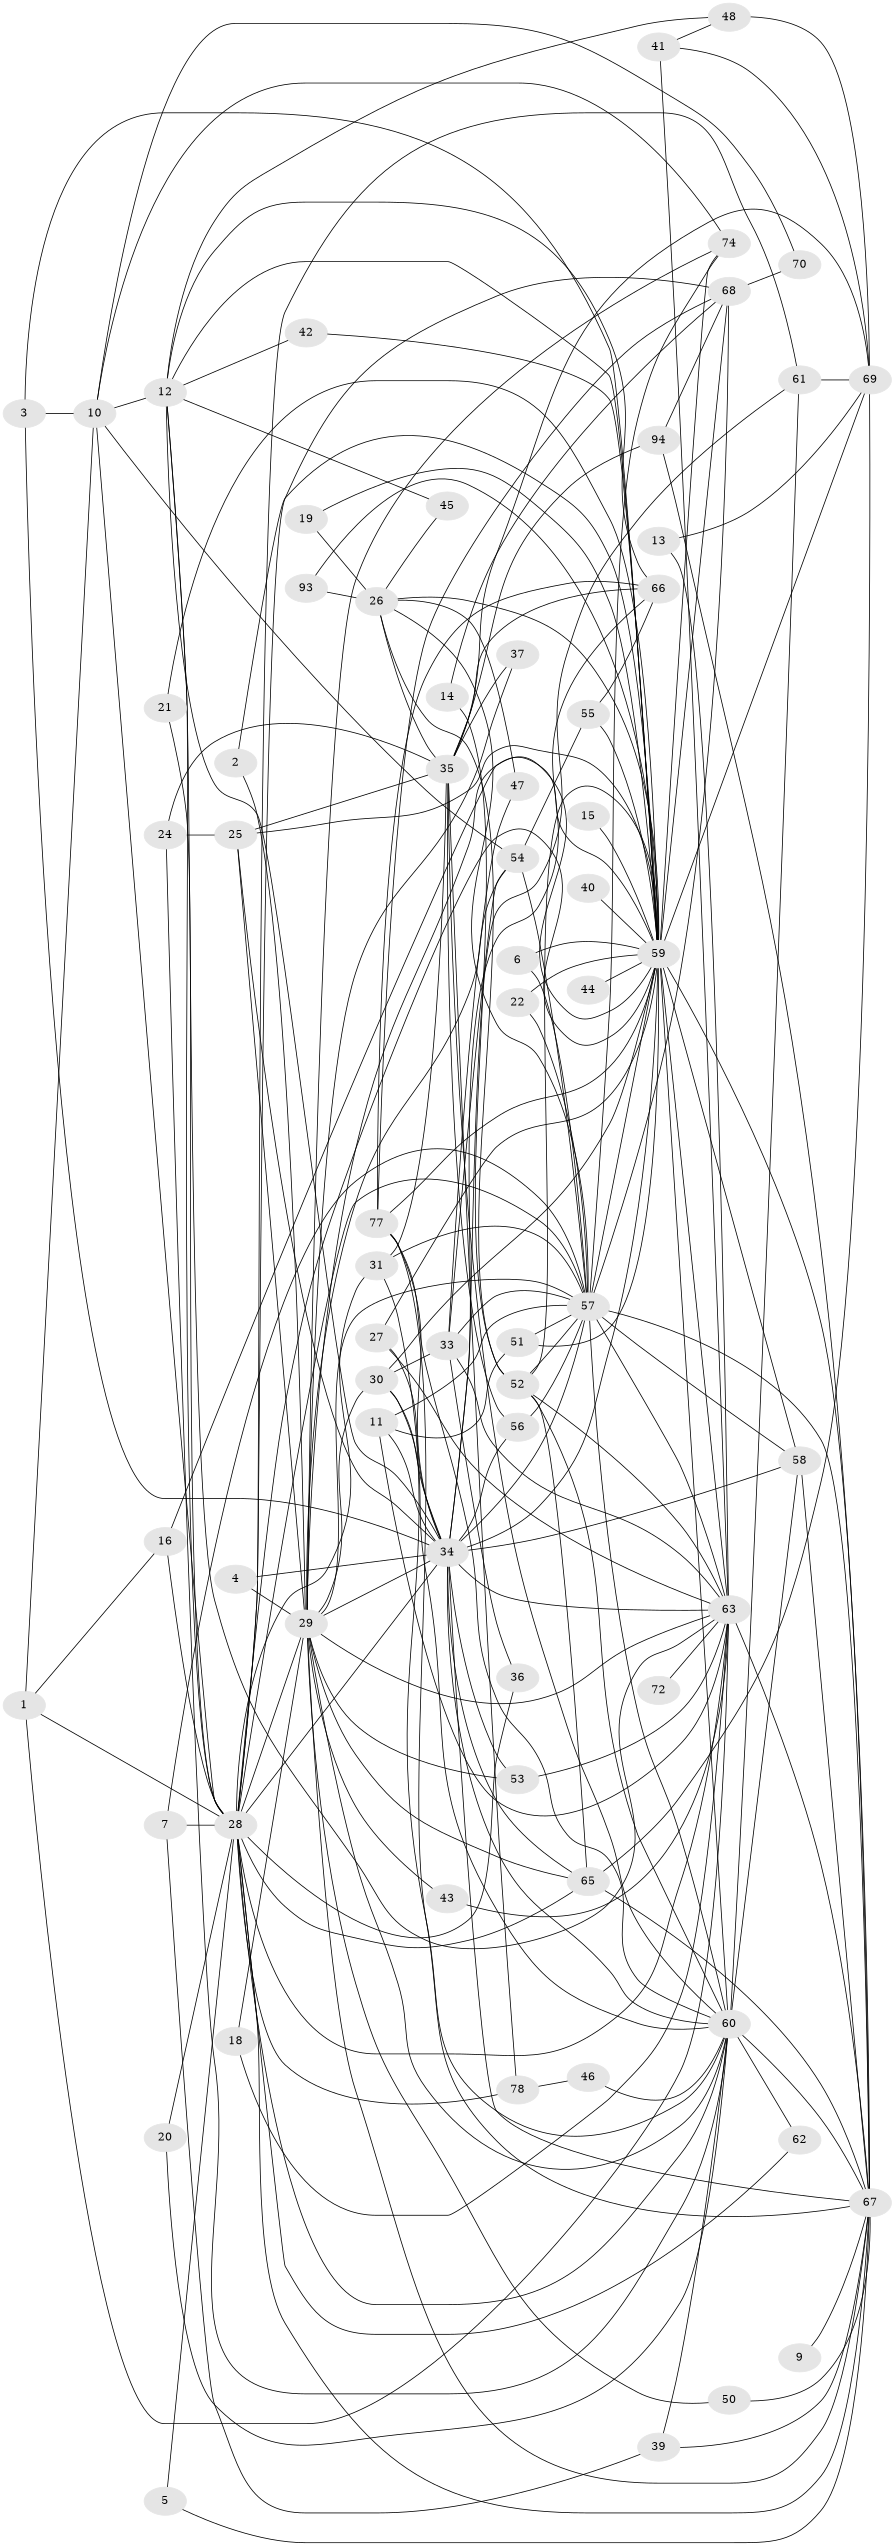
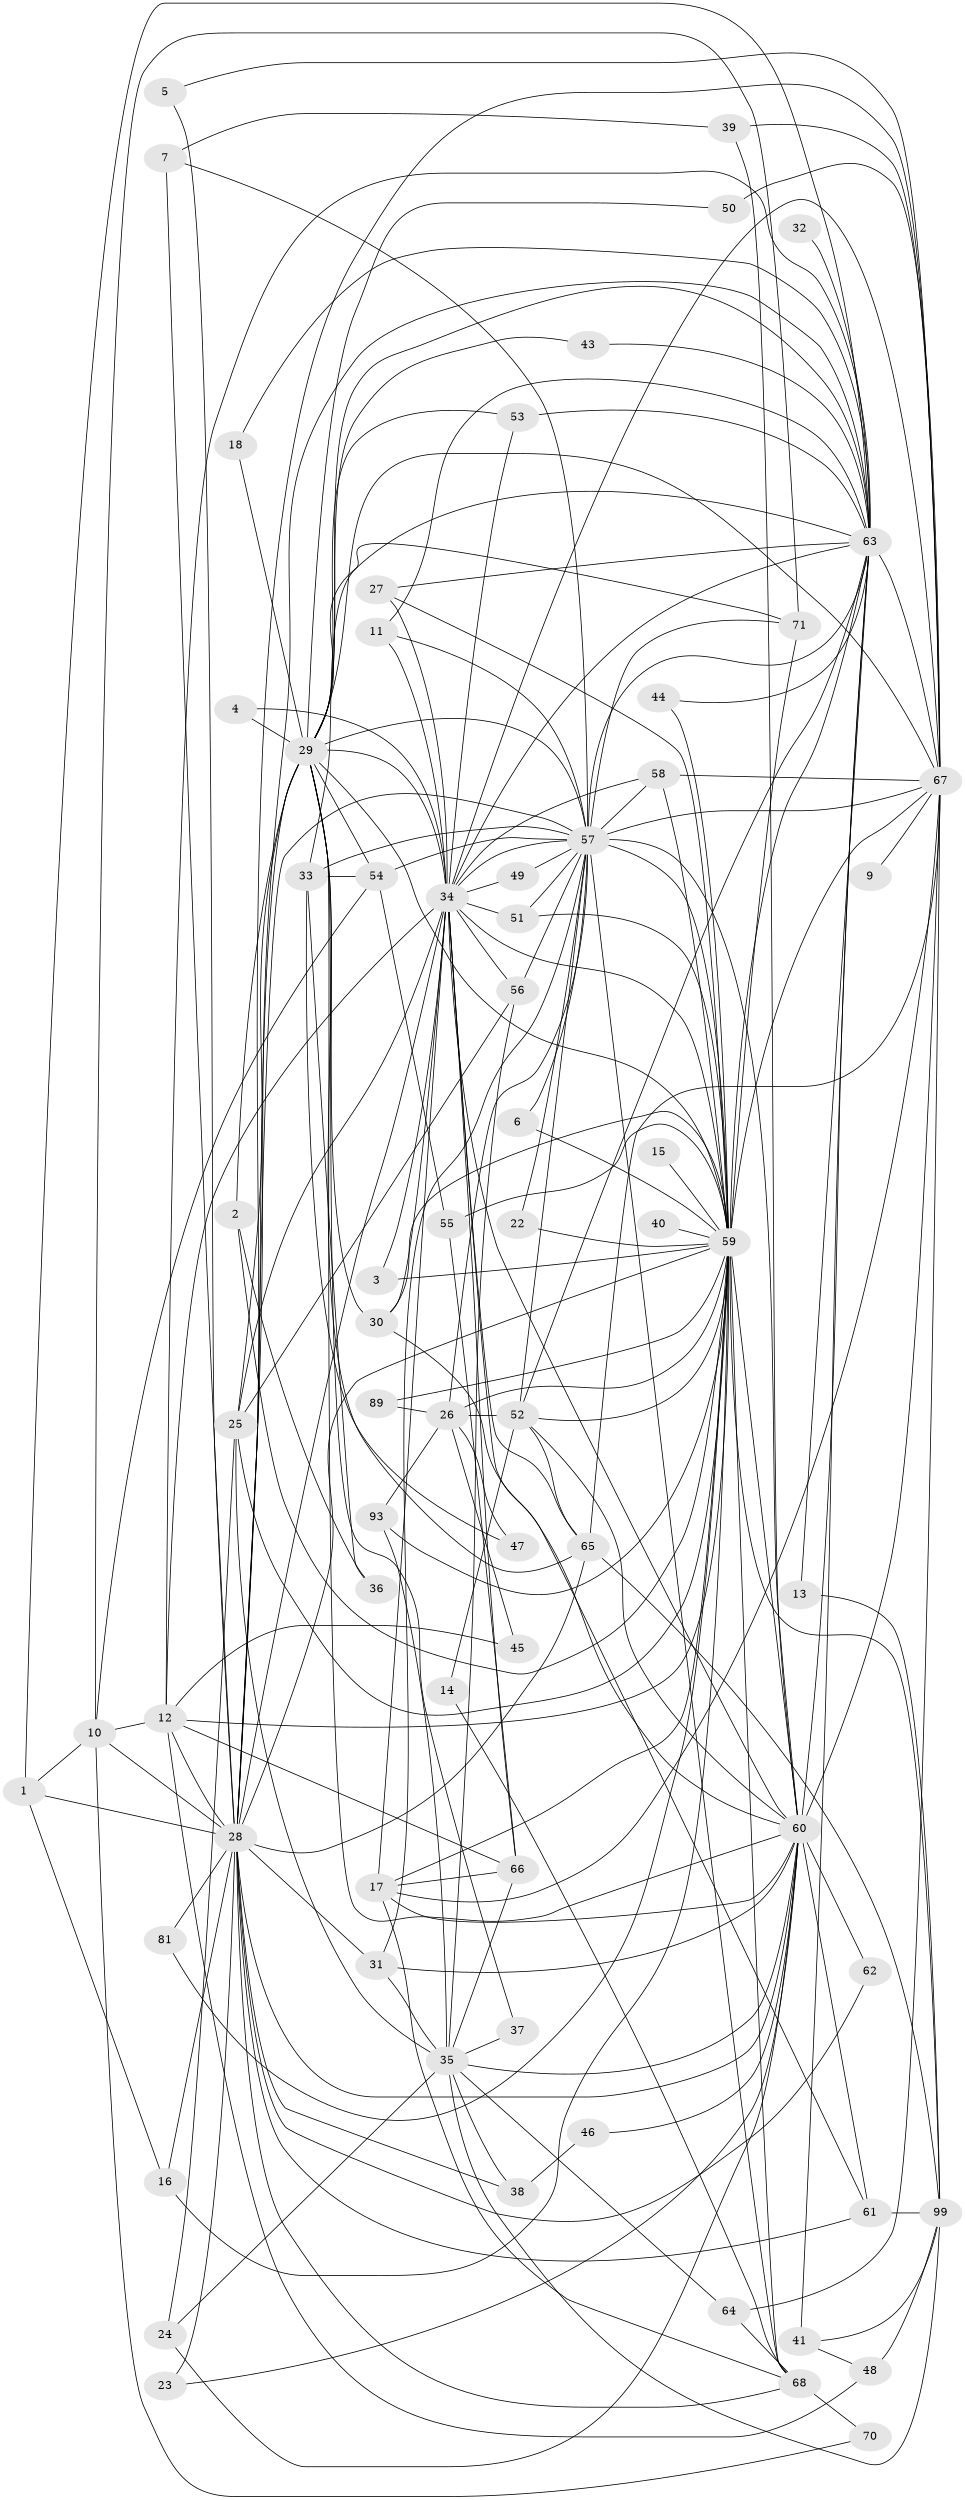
node "74": label "74" -> "71"
node "42": removed
node "69": label "69" -> "99"
edge "3" -- "10": removed
node "94": label "94" -> "64"
node "19": label "19" -> "89"
edge "63" -- "44": added
edge "26" -- "35": now "93" -- "35"
node "21": label "21" -> "81"
node "49": added
edge "56" -- "25": added
node "77": label "77" -> "17"
edge "33" -- "30": removed
edge "51" -- "11": now "51" -- "34"
node "72": label "72" -> "32"
edge "58" -- "60": now "63" -- "60"
edge "36" -- "28": now "36" -- "2"
node "78": label "78" -> "38"
node "20": label "20" -> "23"
